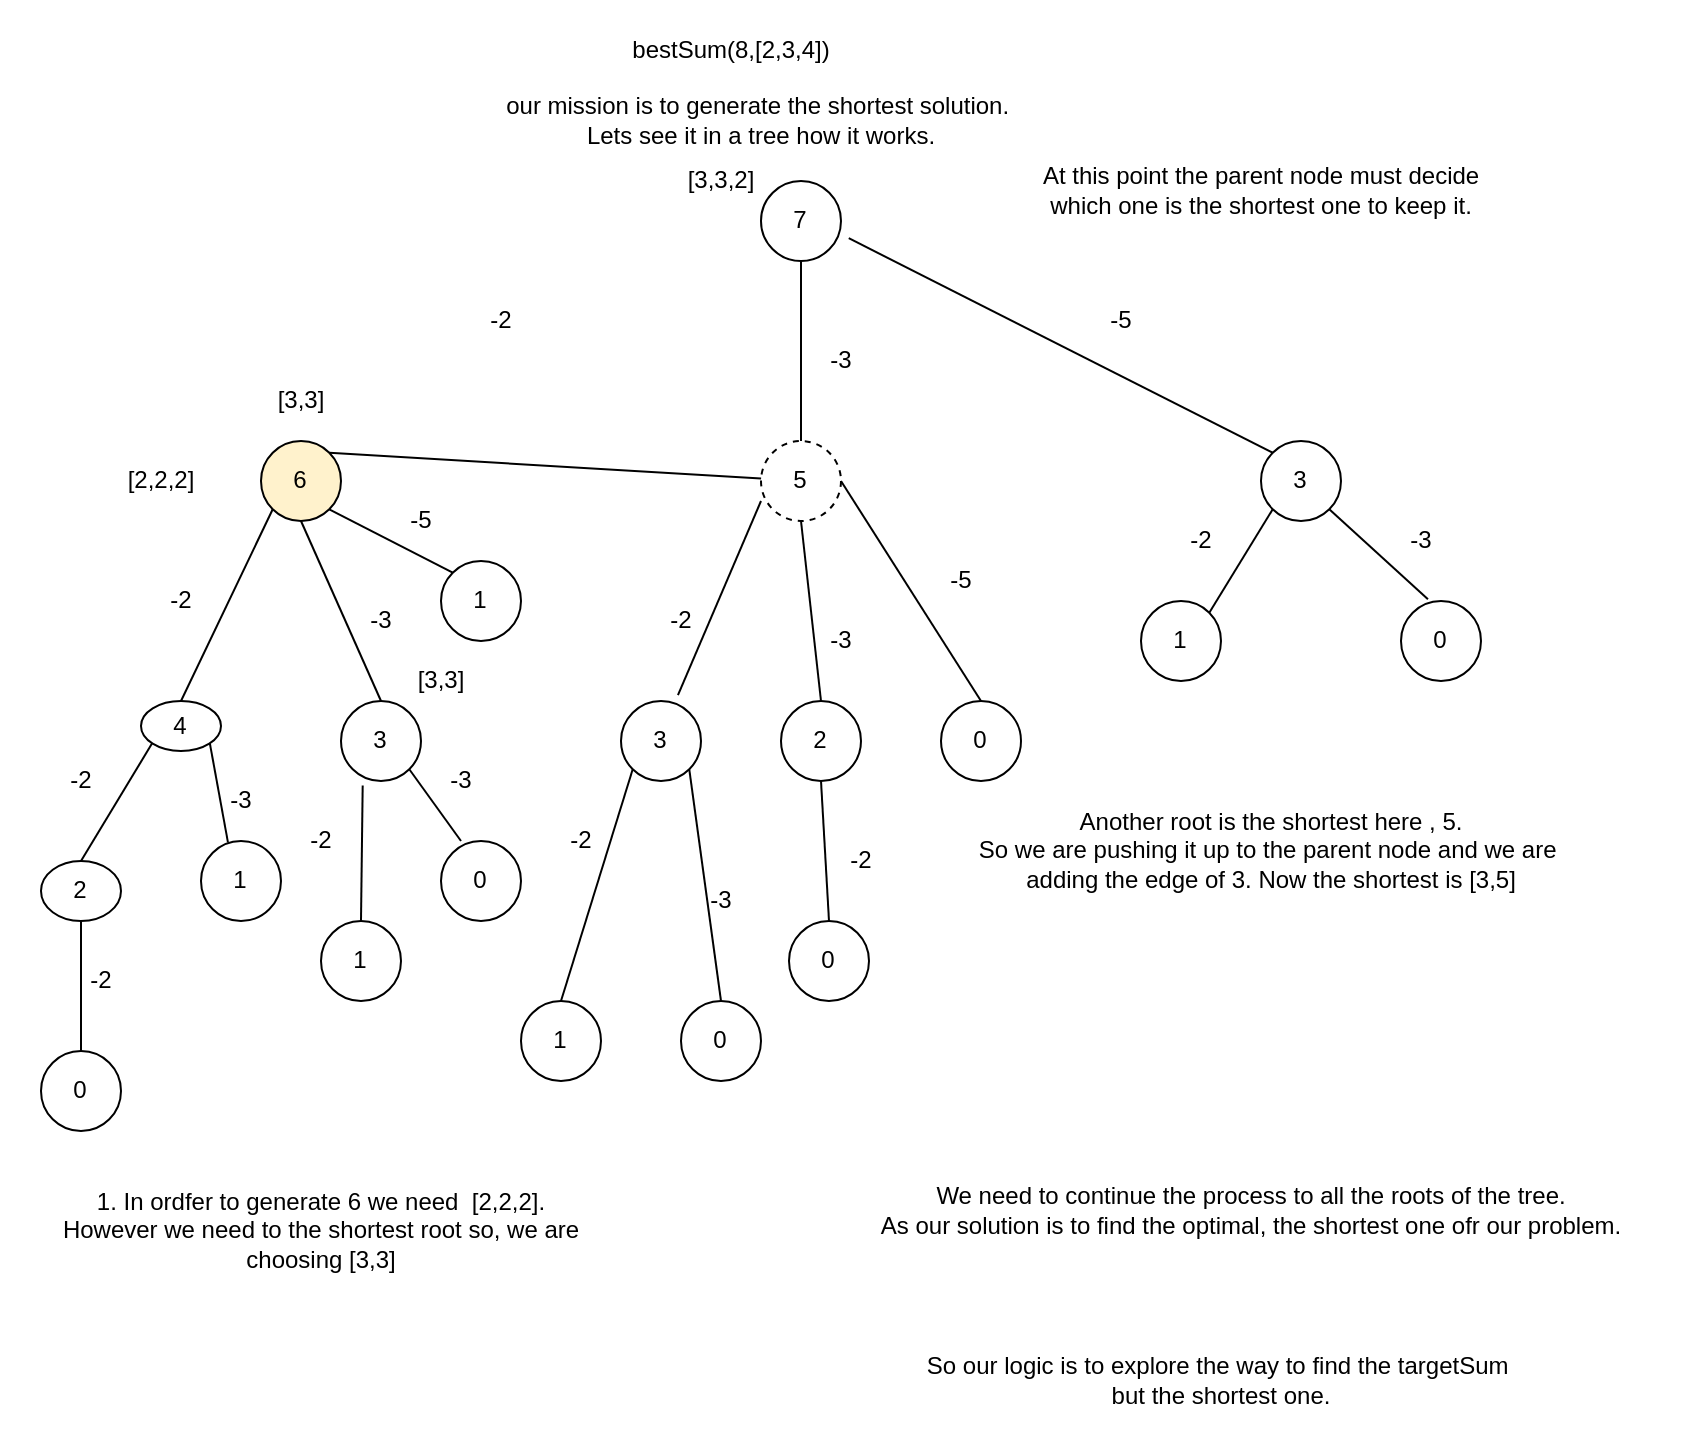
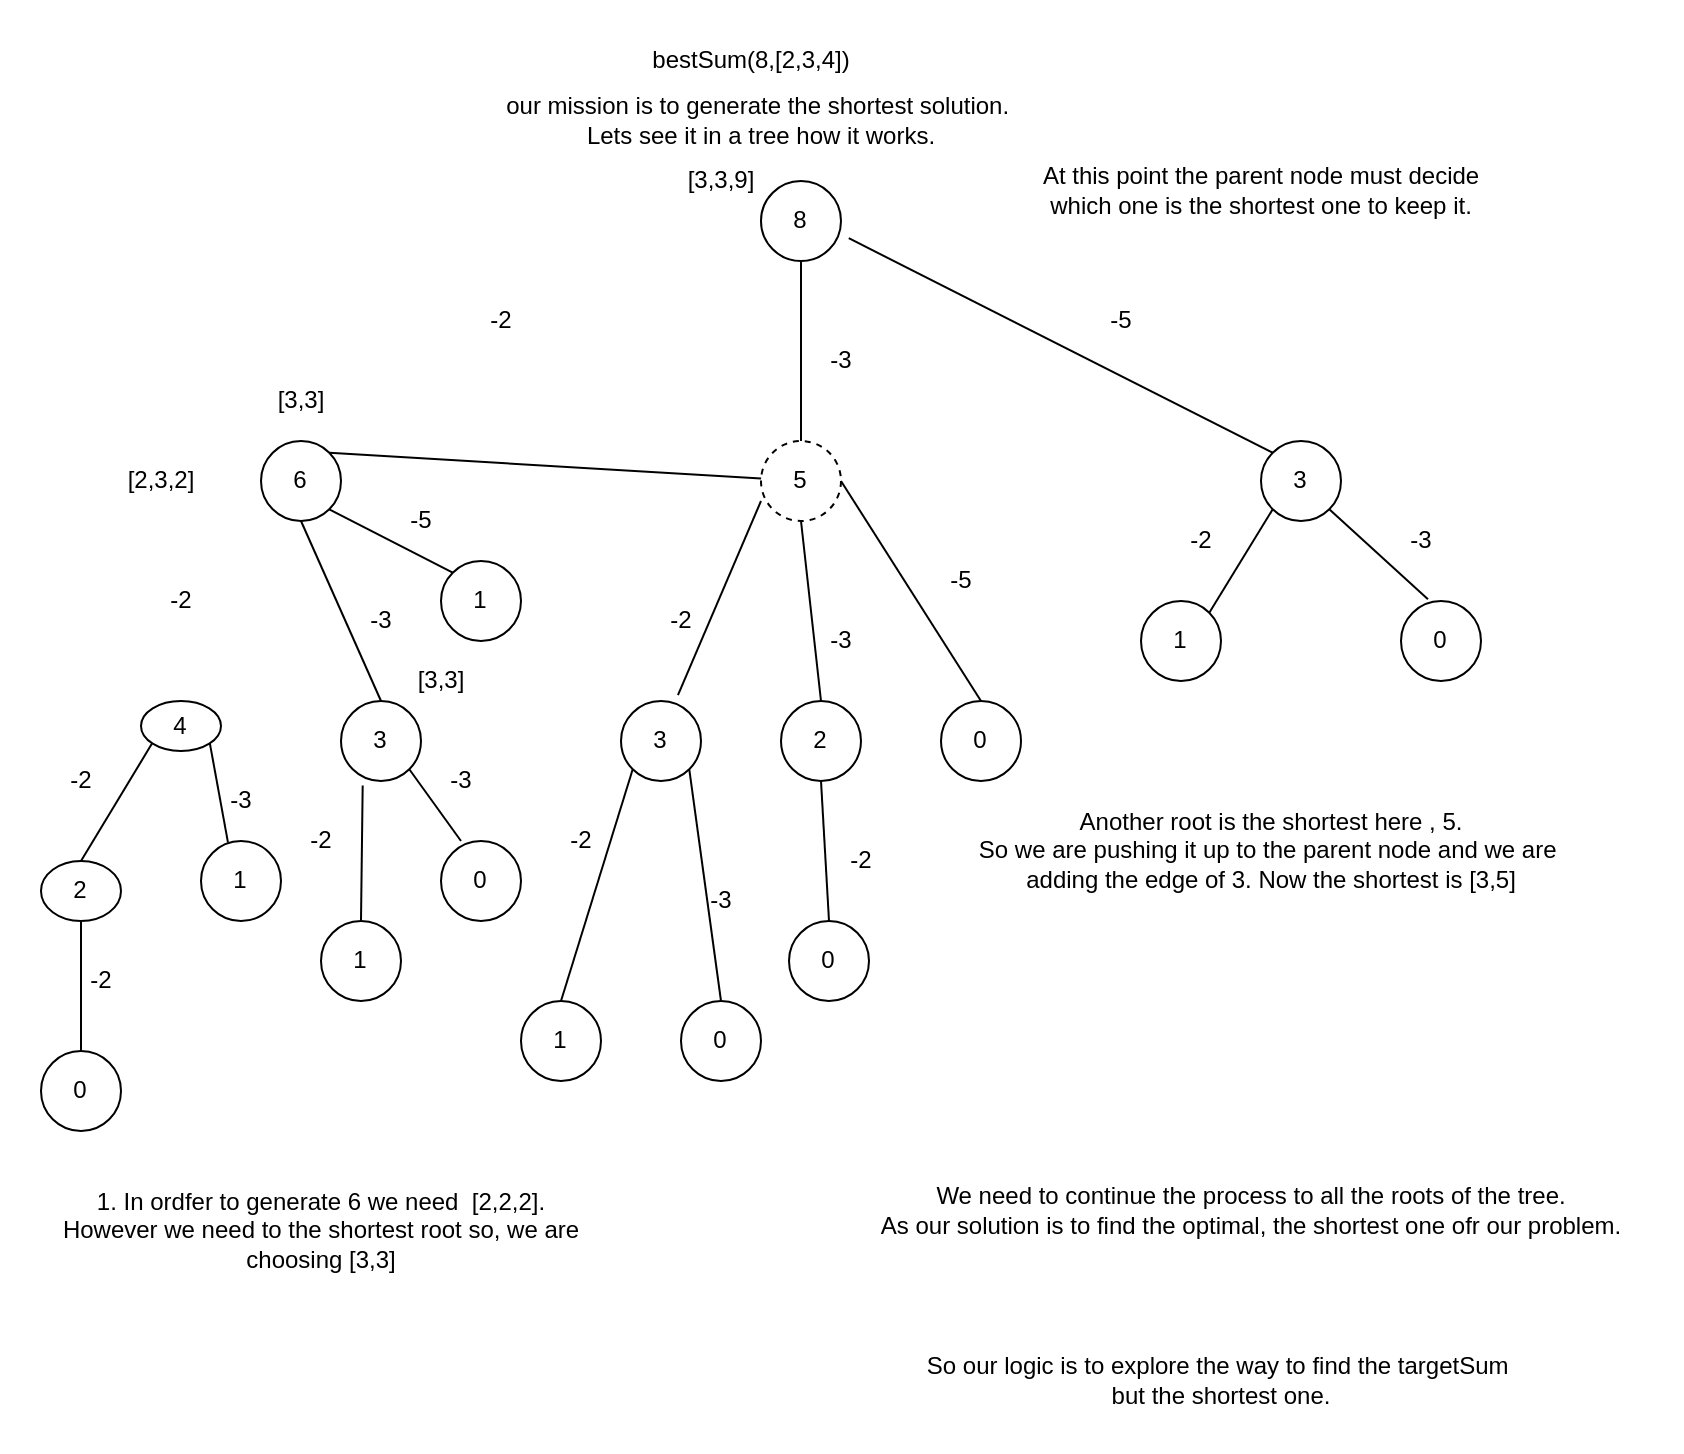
node "bestSum(8,[2,3,4])": moved (731, 51) -> (751, 61)
node "[3,3,2]": label "[3,3,2]" -> "[3,3,9]"
node "7": label "7" -> "8"
node "[2,2,2]": label "[2,2,2]" -> "[2,3,2]"
node "6": fillcolor #fff2cc -> #ffffff
edge "6" -- "4": removed
